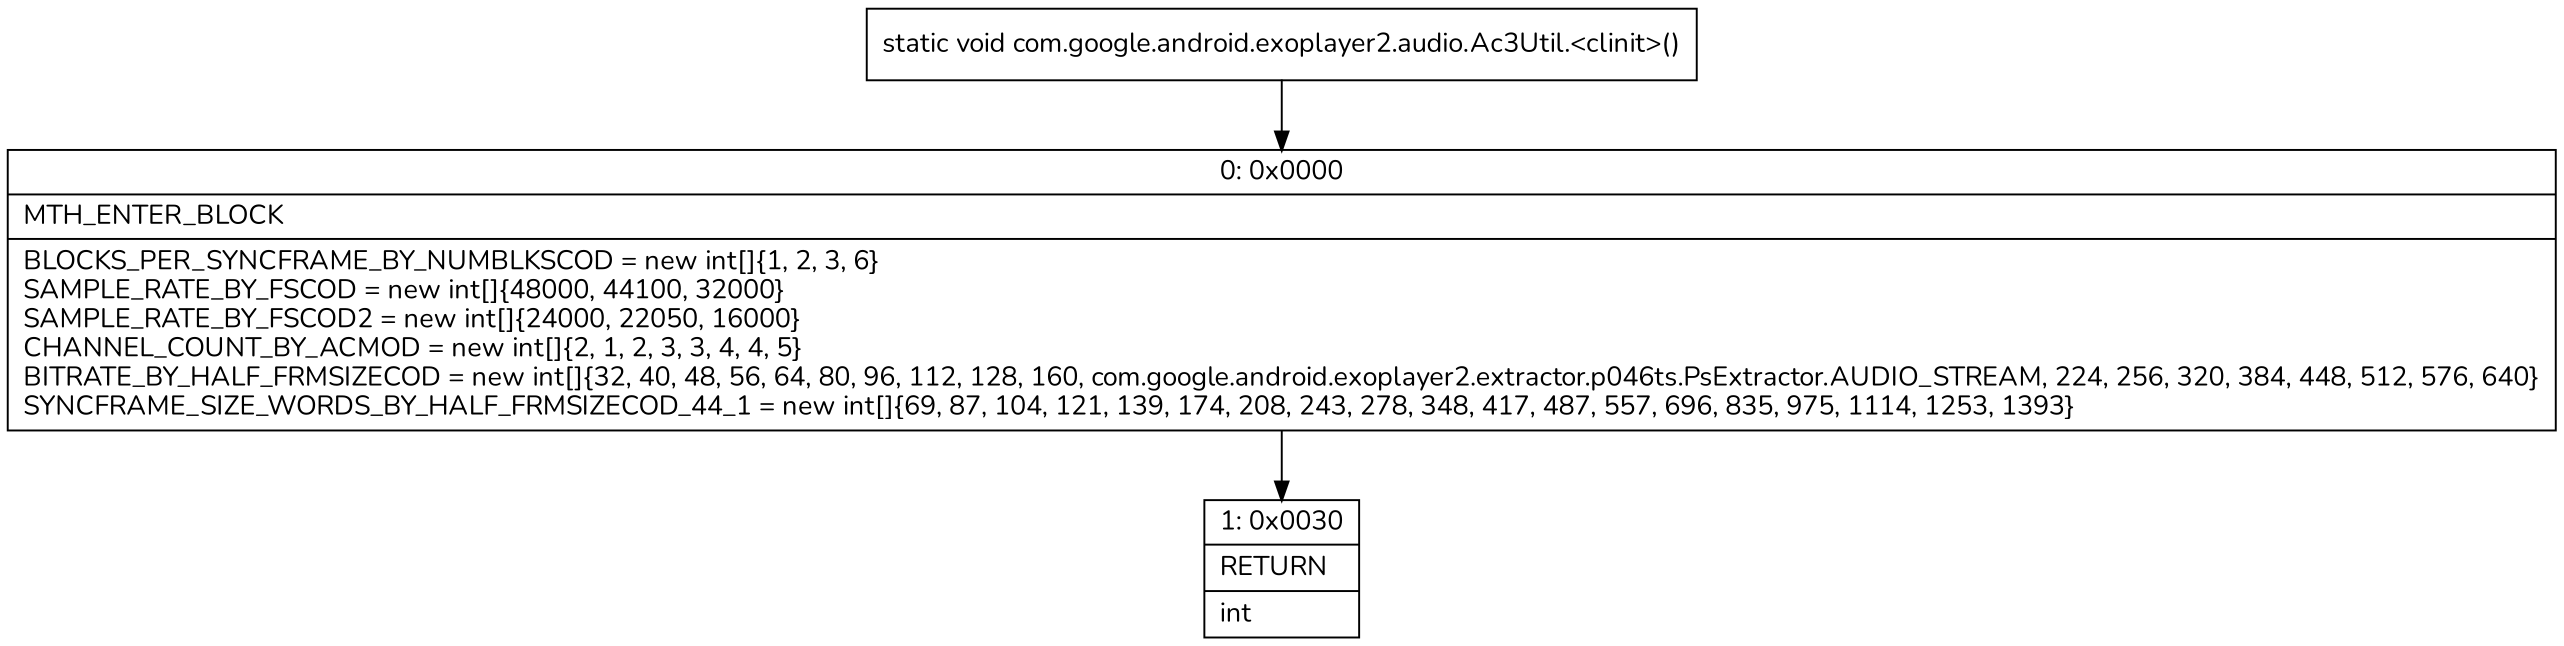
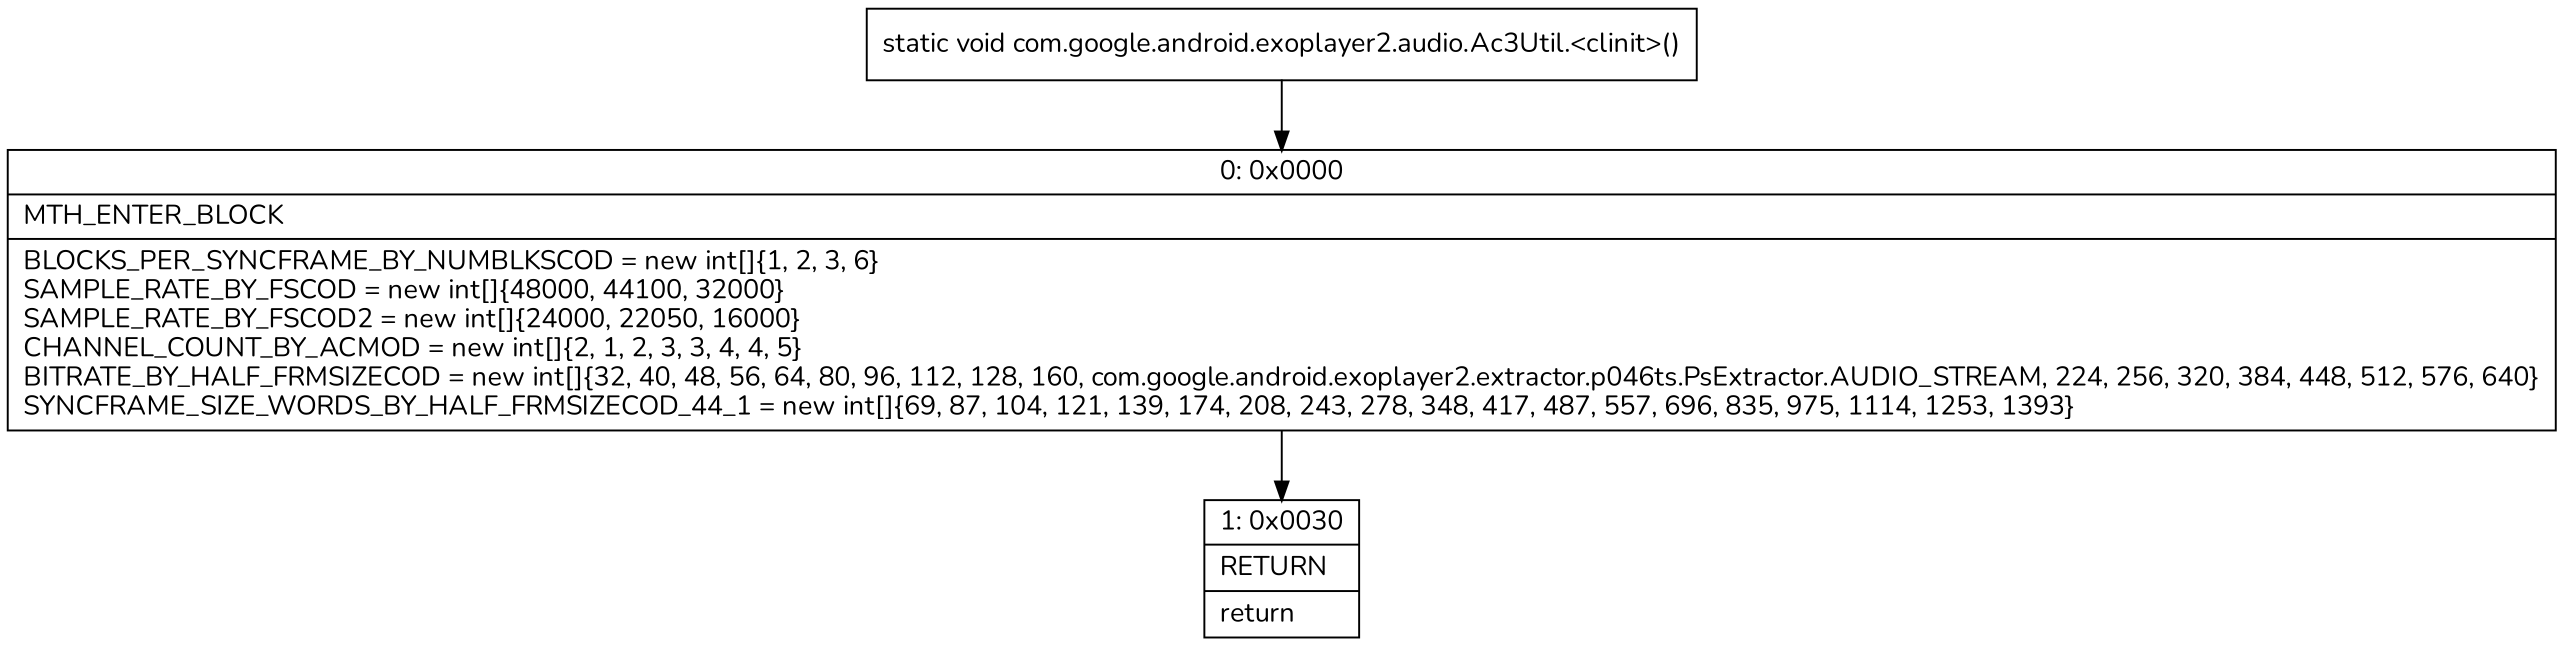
node "1: 0x0030": text "int" -> "return"
